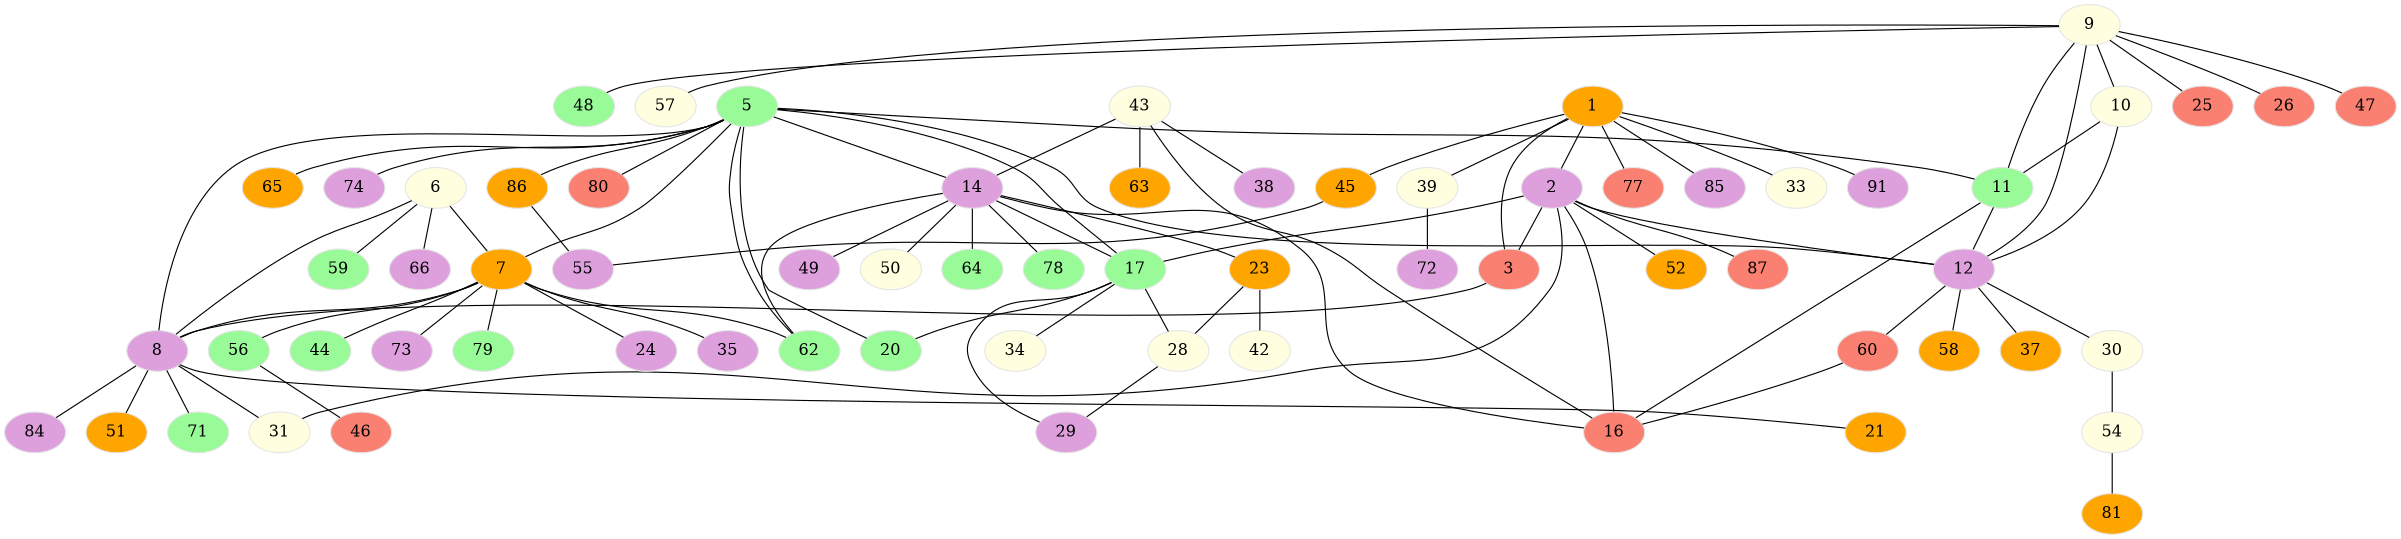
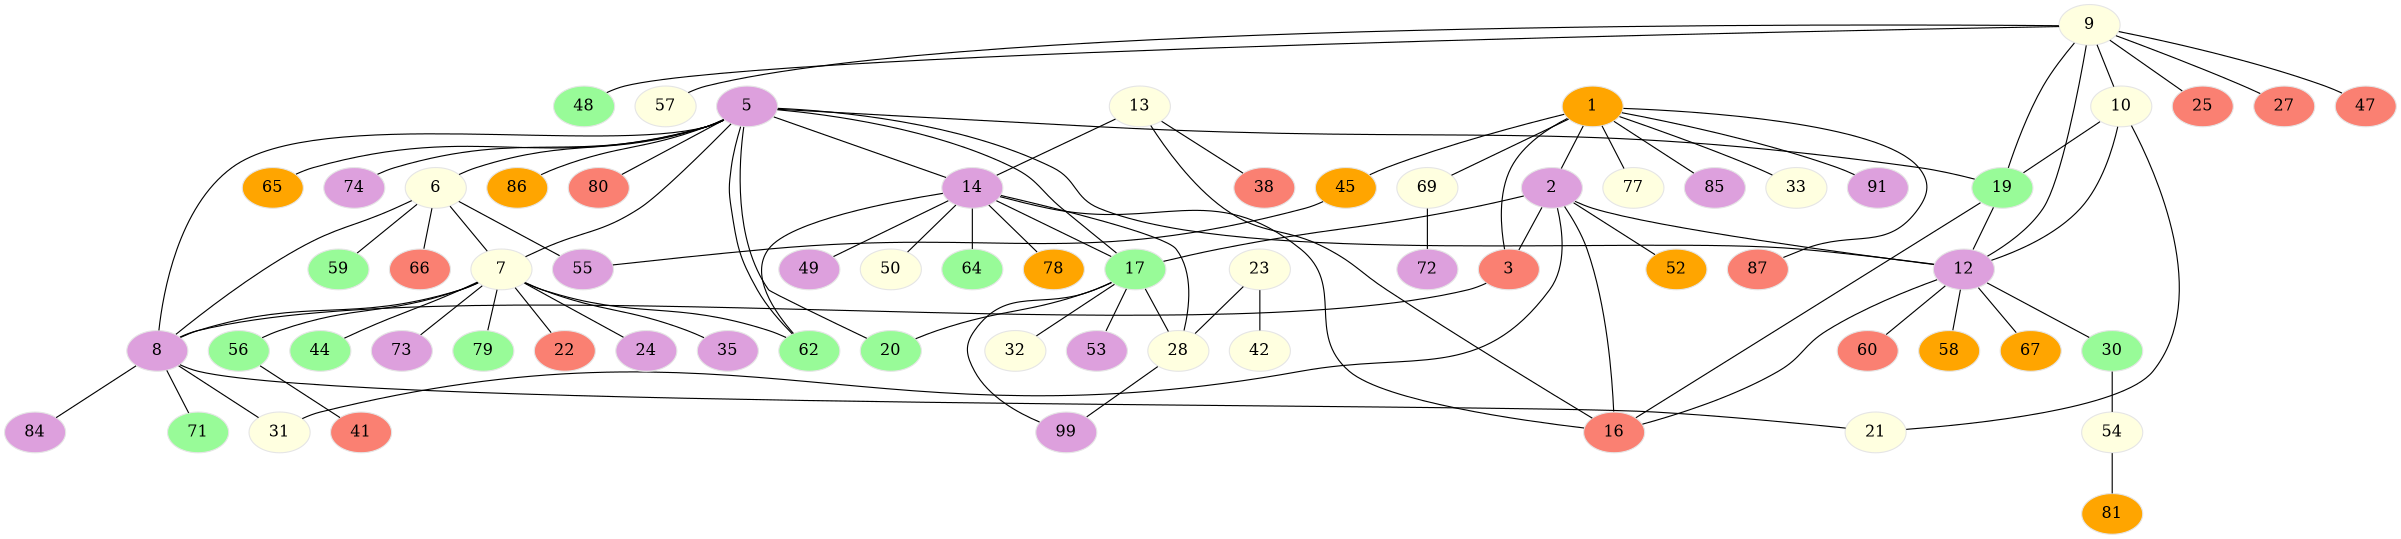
node "5": fillcolor palegreen -> plum
node "43": label "43" -> "13"
node "26": label "26" -> "27"
edge "5" -- "6": added
node "63": removed
node "38": fillcolor plum -> salmon
node "39": label "39" -> "69"
node "77": fillcolor salmon -> lightyellow
node "11": label "11" -> "19"
edge "14" -- "23": now "14" -- "28"
edge "86" -- "55": now "6" -- "55"
edge "2" -- "87": now "1" -- "87"
node "66": fillcolor plum -> salmon
node "7": fillcolor orange -> lightyellow
node "78": fillcolor palegreen -> orange
node "23": fillcolor orange -> lightyellow
node "22": added
node "34": label "34" -> "32"
node "53": added
node "37": label "37" -> "67"
node "30": fillcolor lightyellow -> palegreen
edge "10" -- "21": added
edge "60" -- "16": now "12" -- "16"
node "51": removed
node "46": label "46" -> "41"
node "29": label "29" -> "99"
node "21": fillcolor orange -> lightyellow
